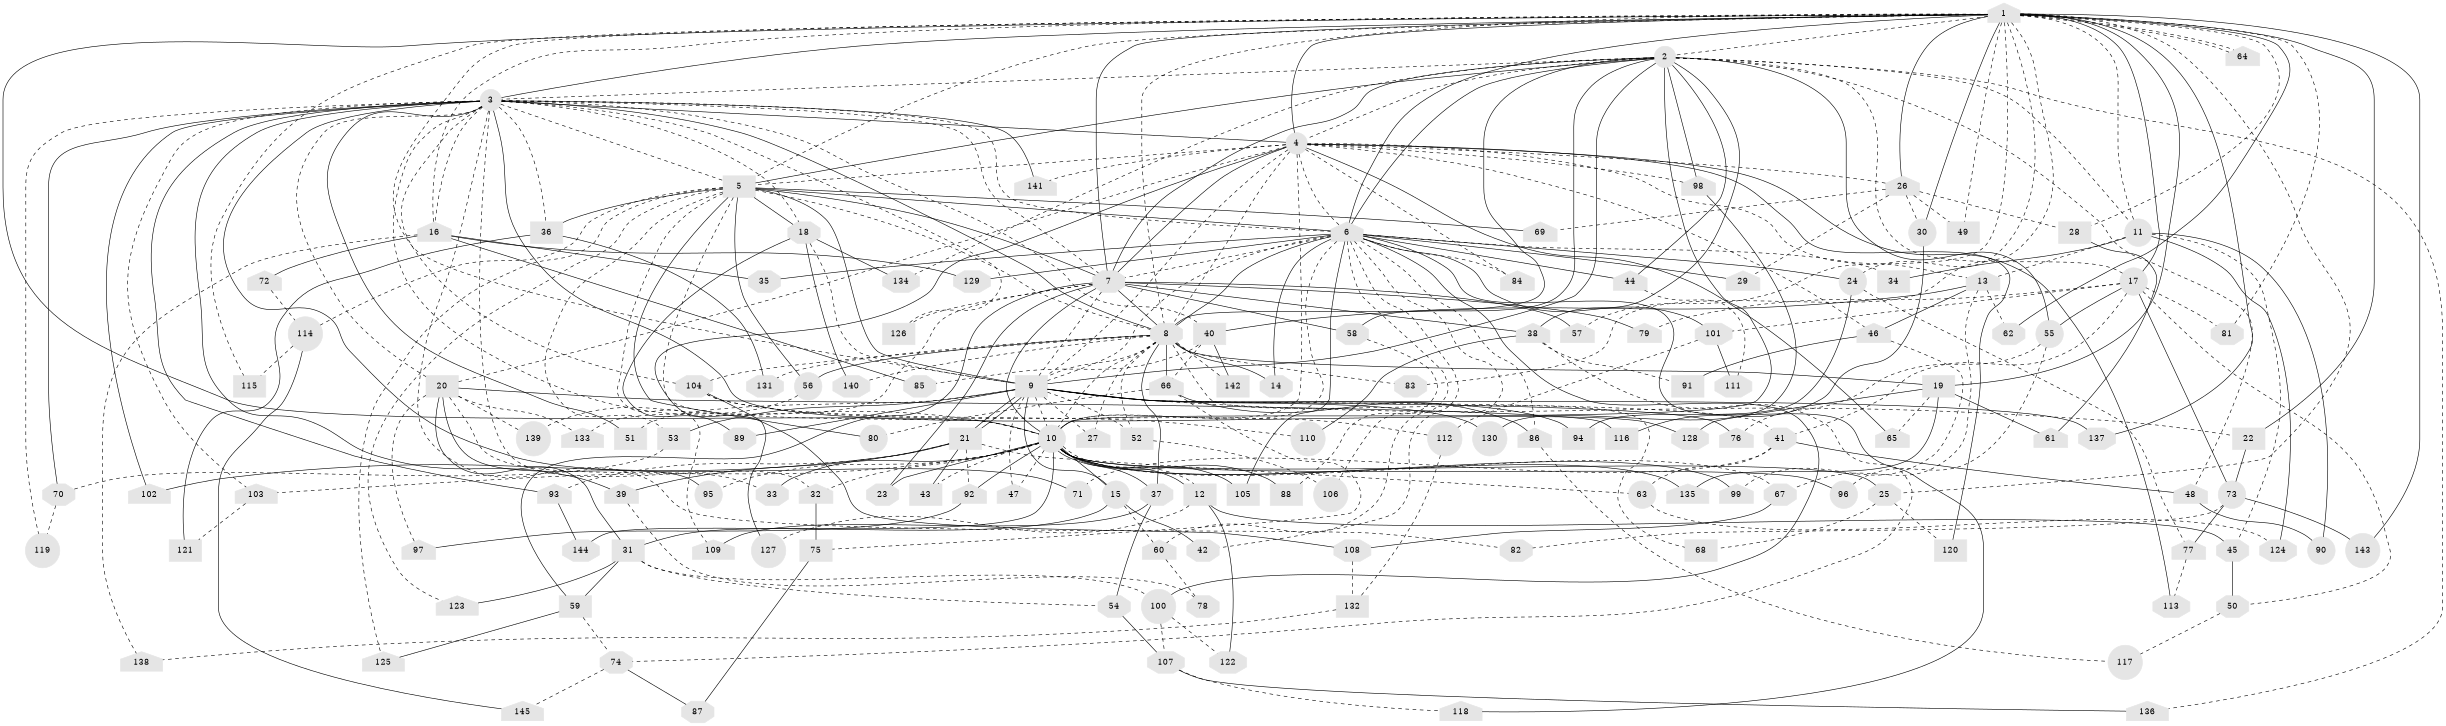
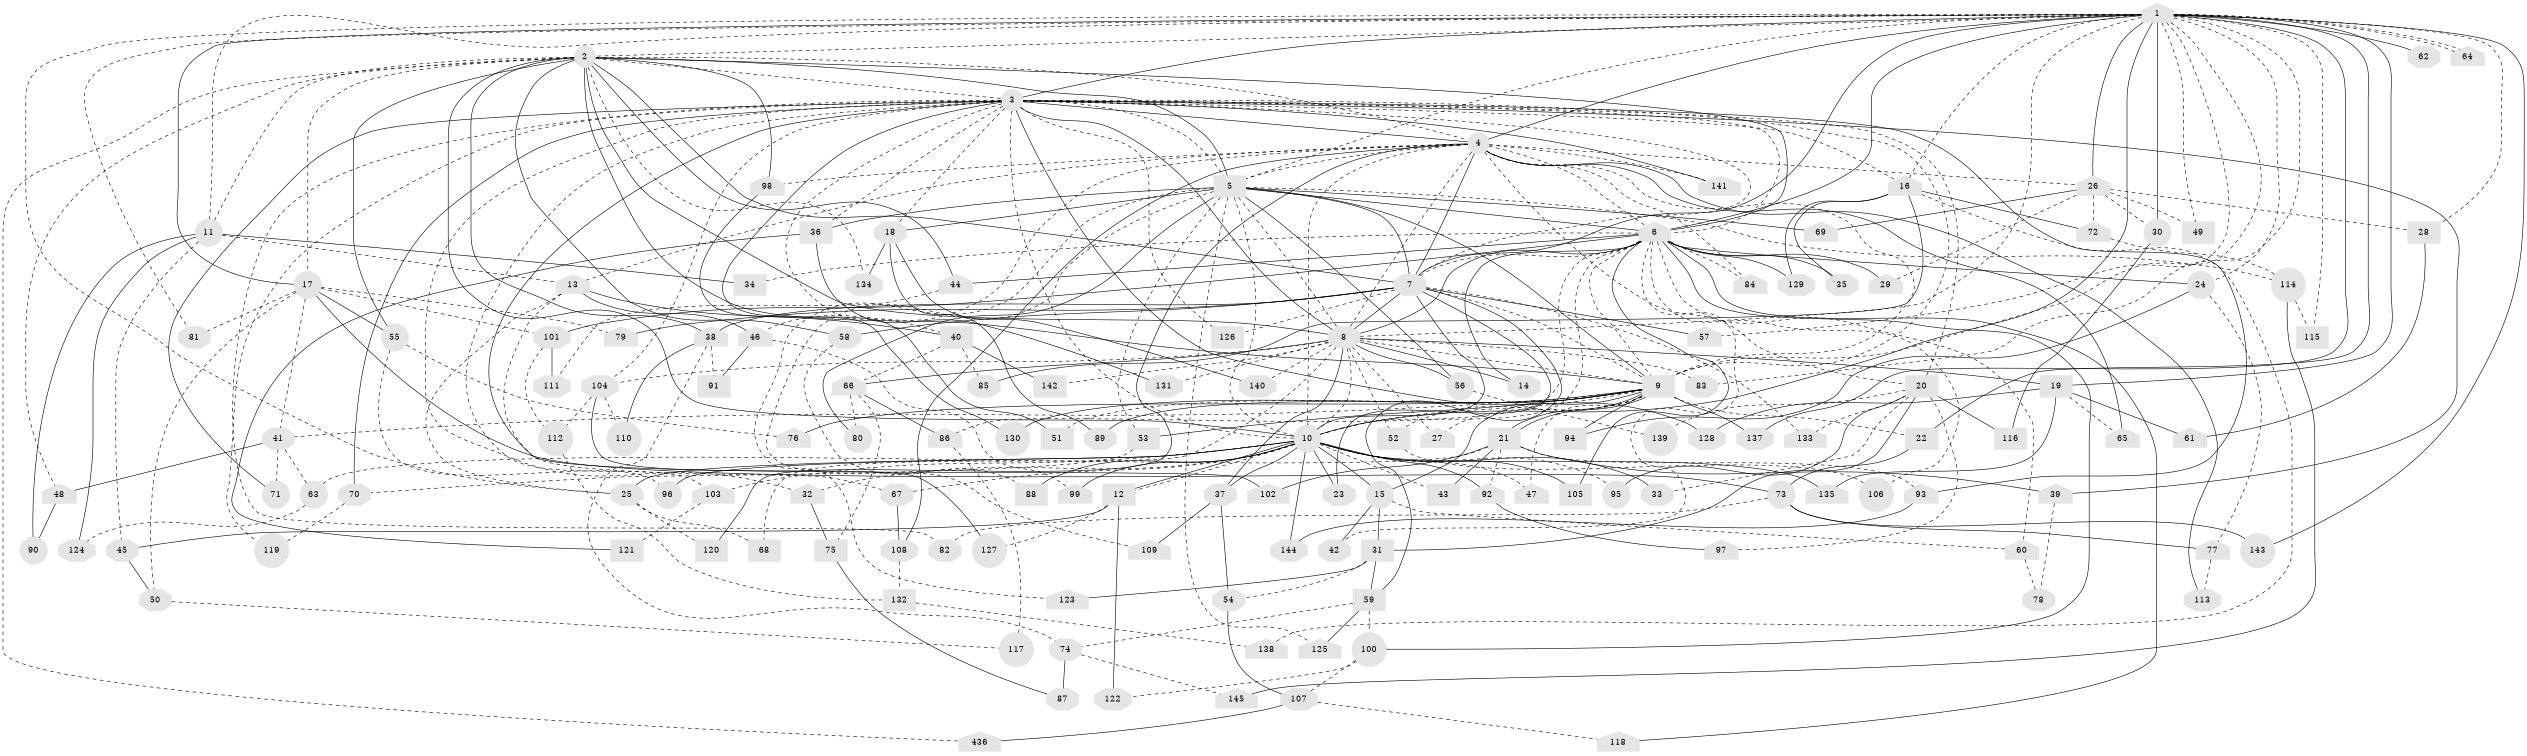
edge "26" -- "69": style dashed -> solid
edge "26" -- "72": added
edge "13" -- "62": now "13" -- "25"
edge "18" -- "9": now "3" -- "9"
edge "31" -- "100": now "59" -- "100"
node "136": label "136" -> "436"
